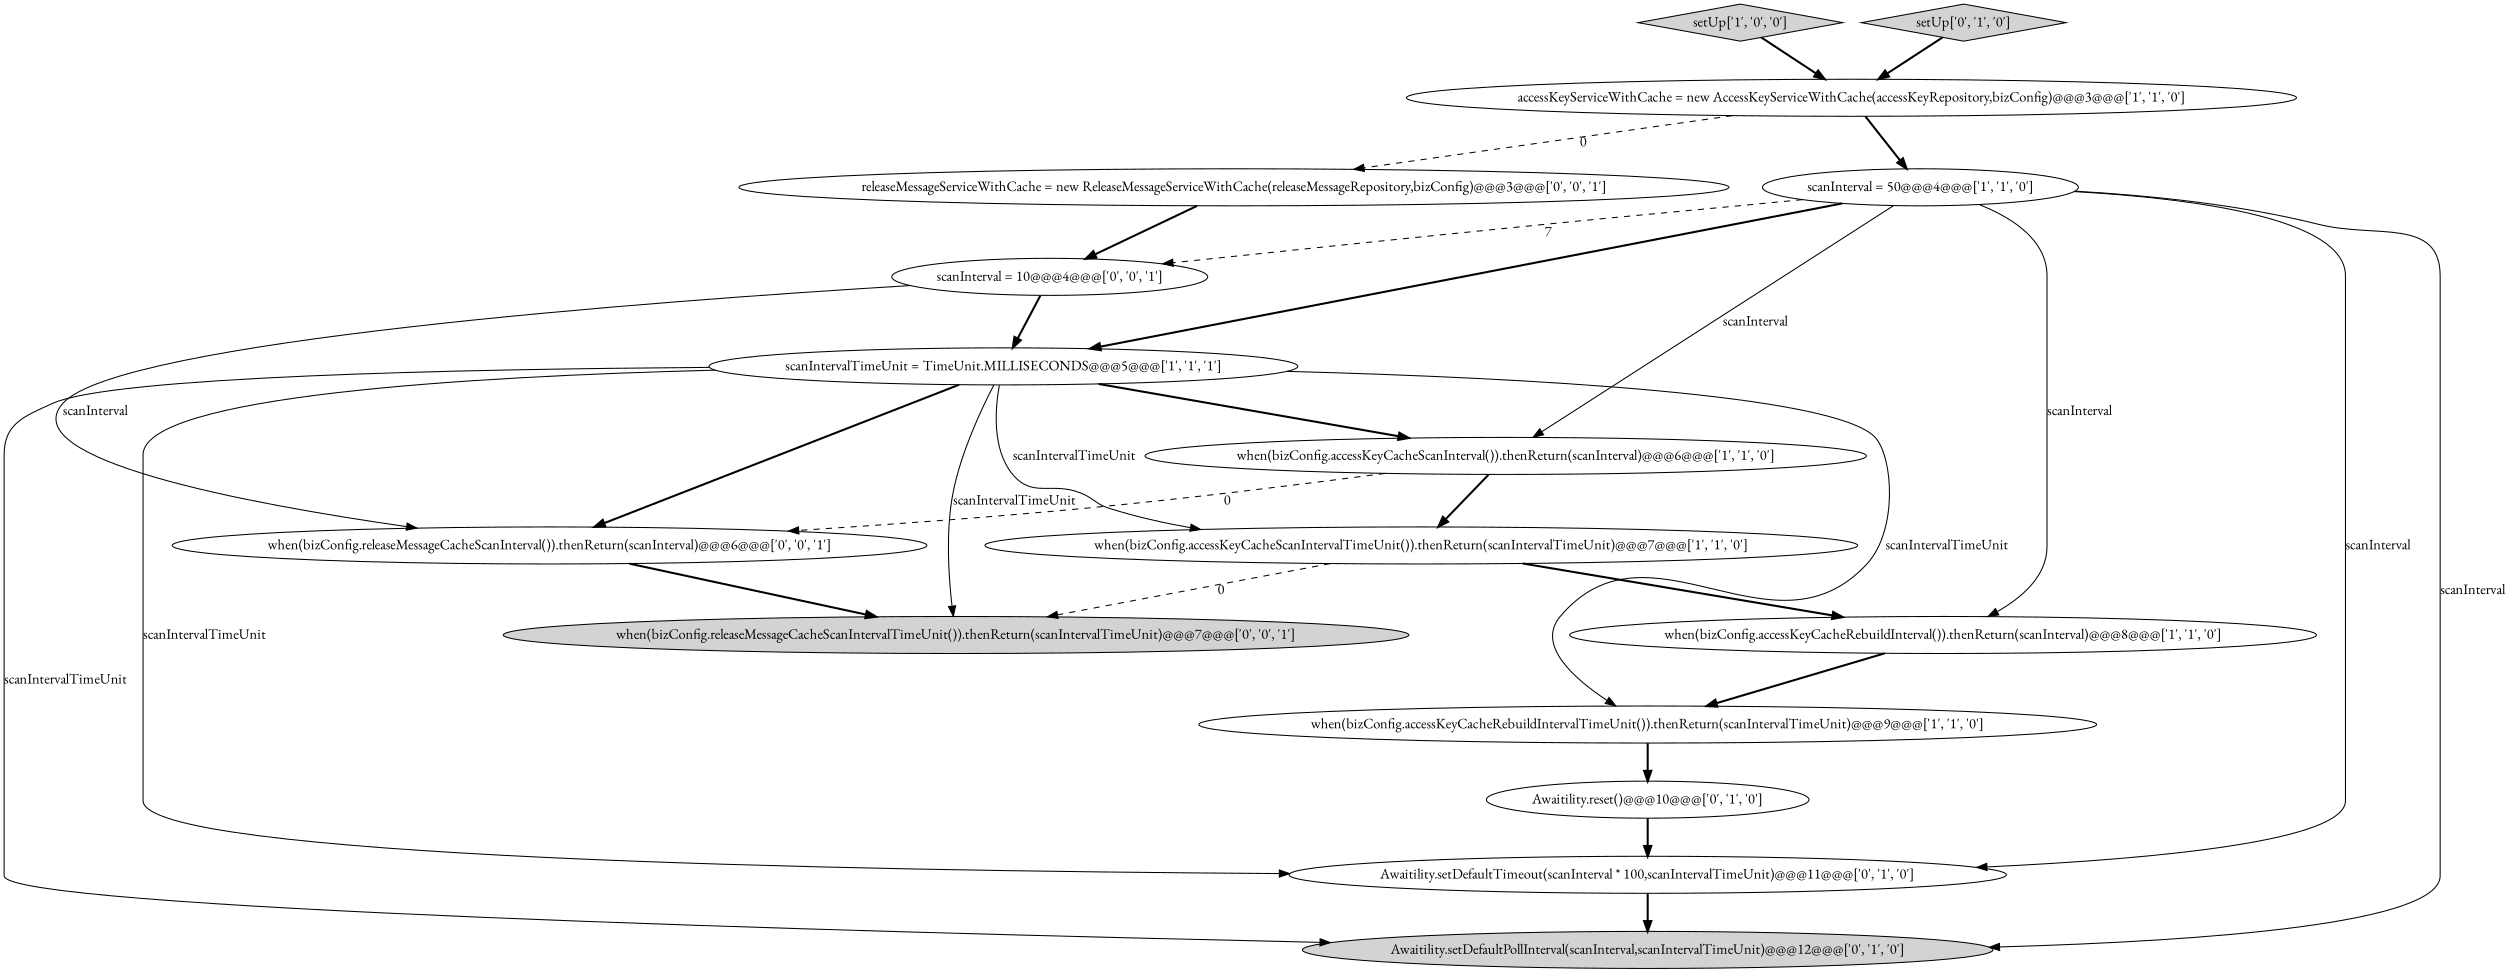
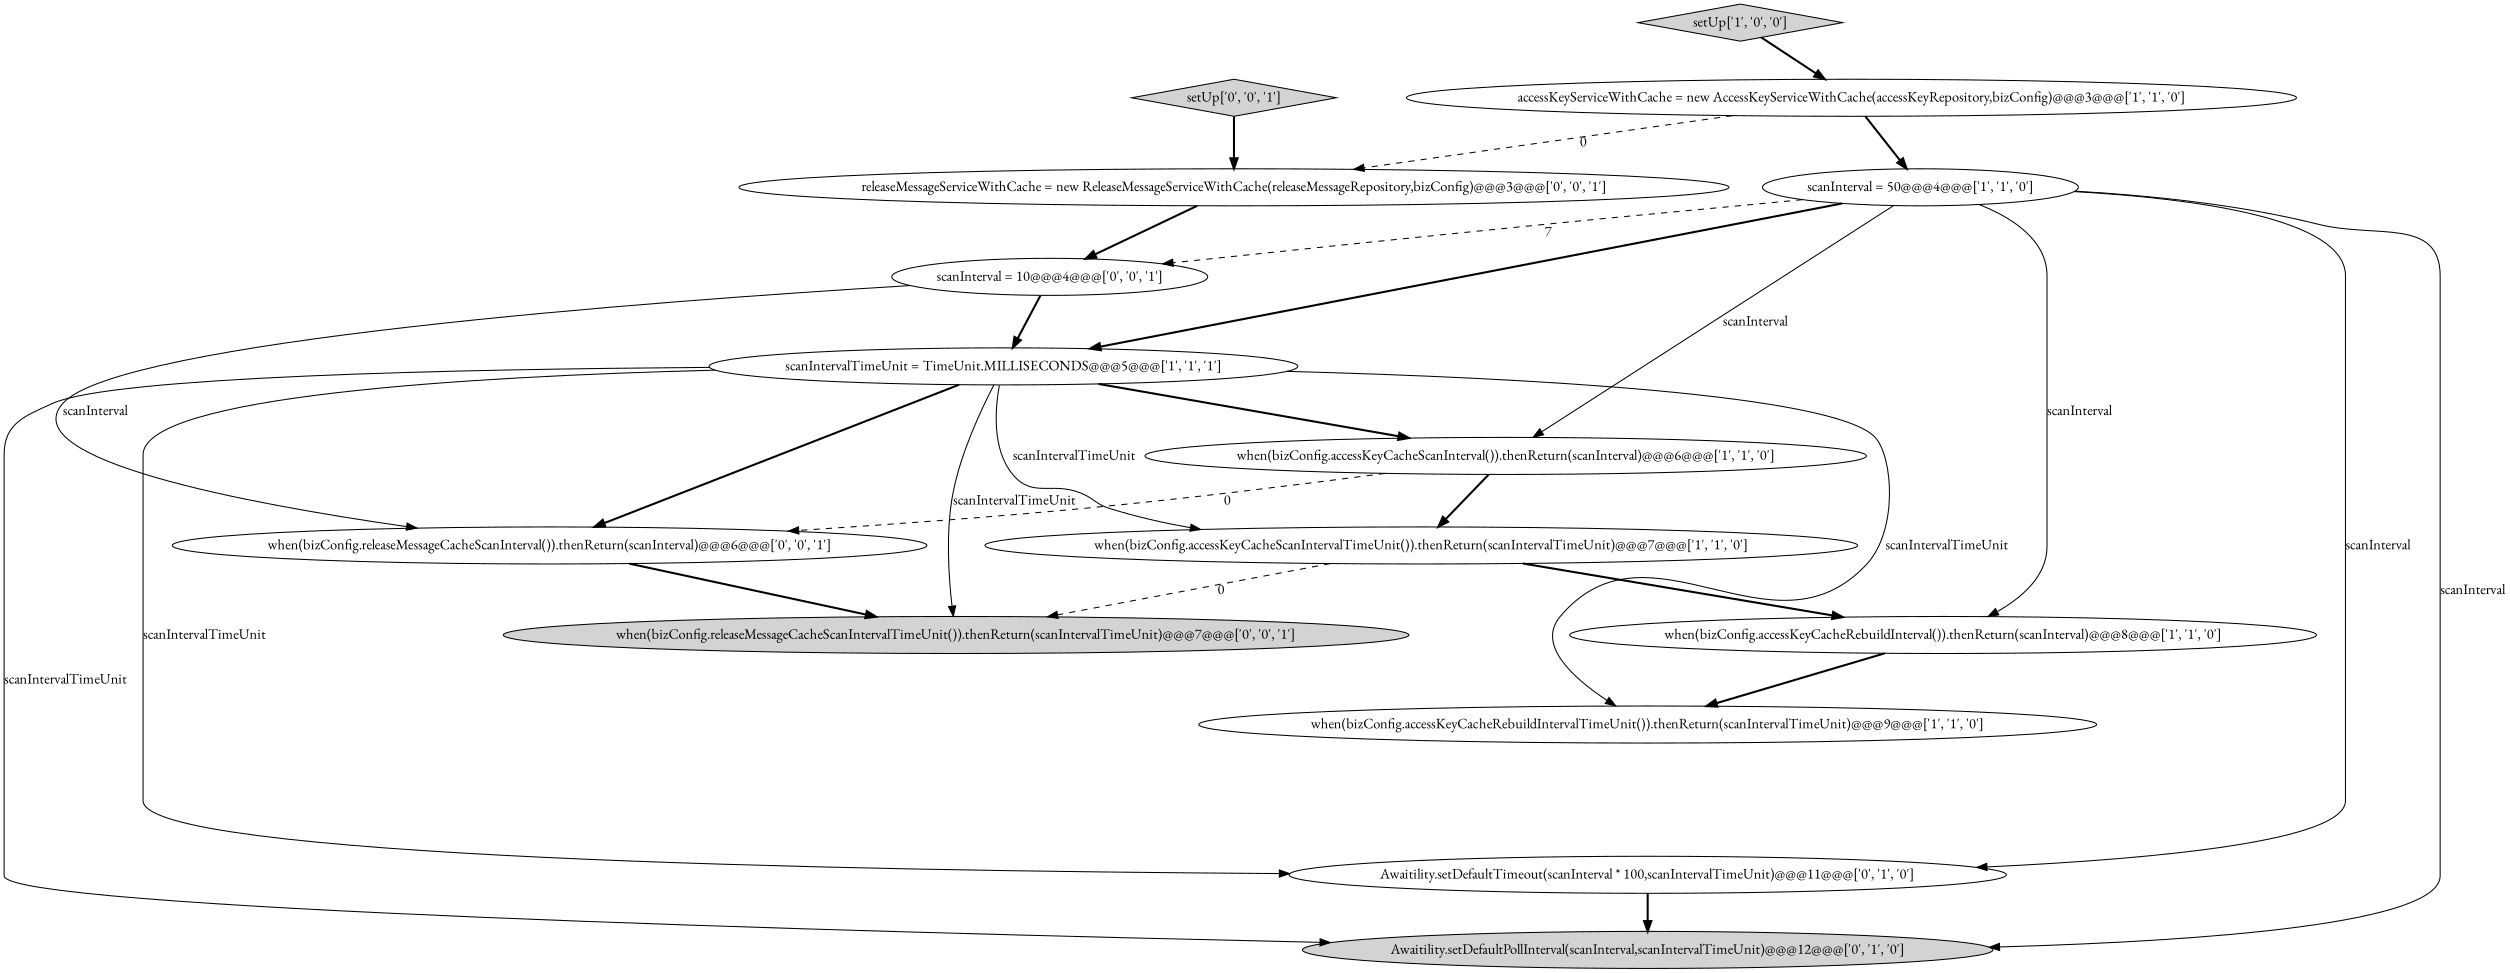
node "setUp['0', '1', '0']": removed
node "setUp['0', '0', '1']": added
node "Awaitility.reset()@@@10@@@['0', '1', '0']": removed
